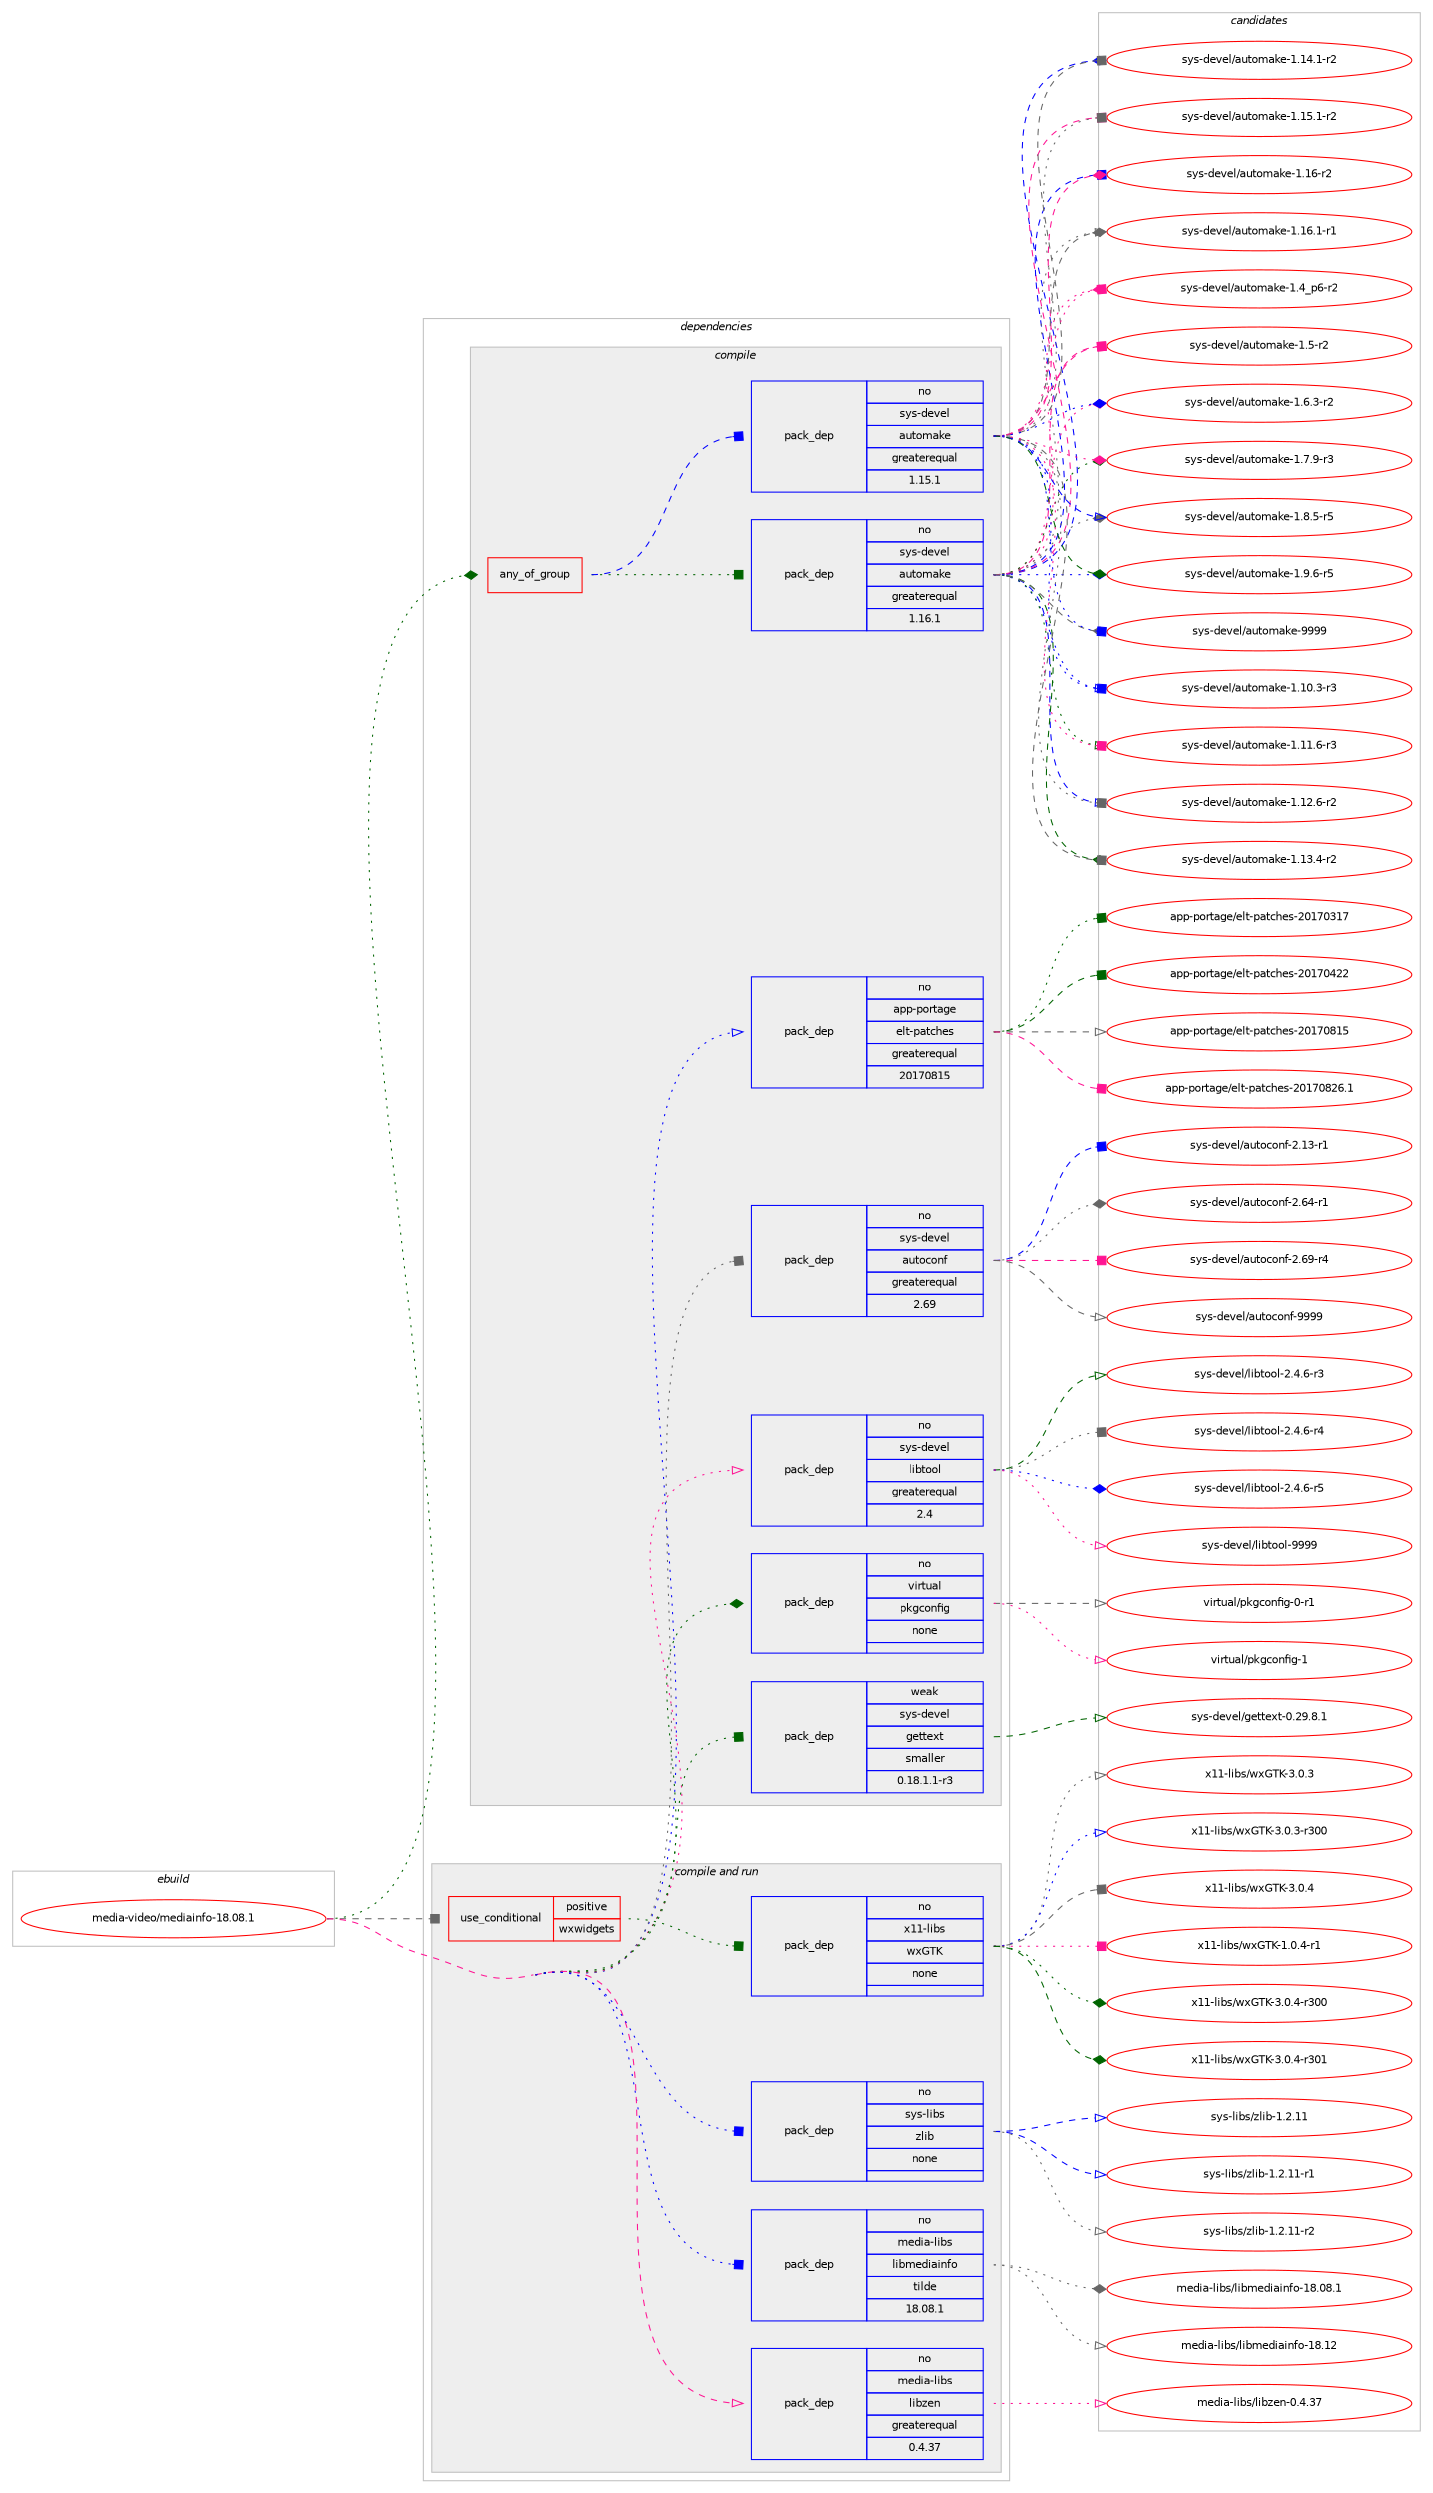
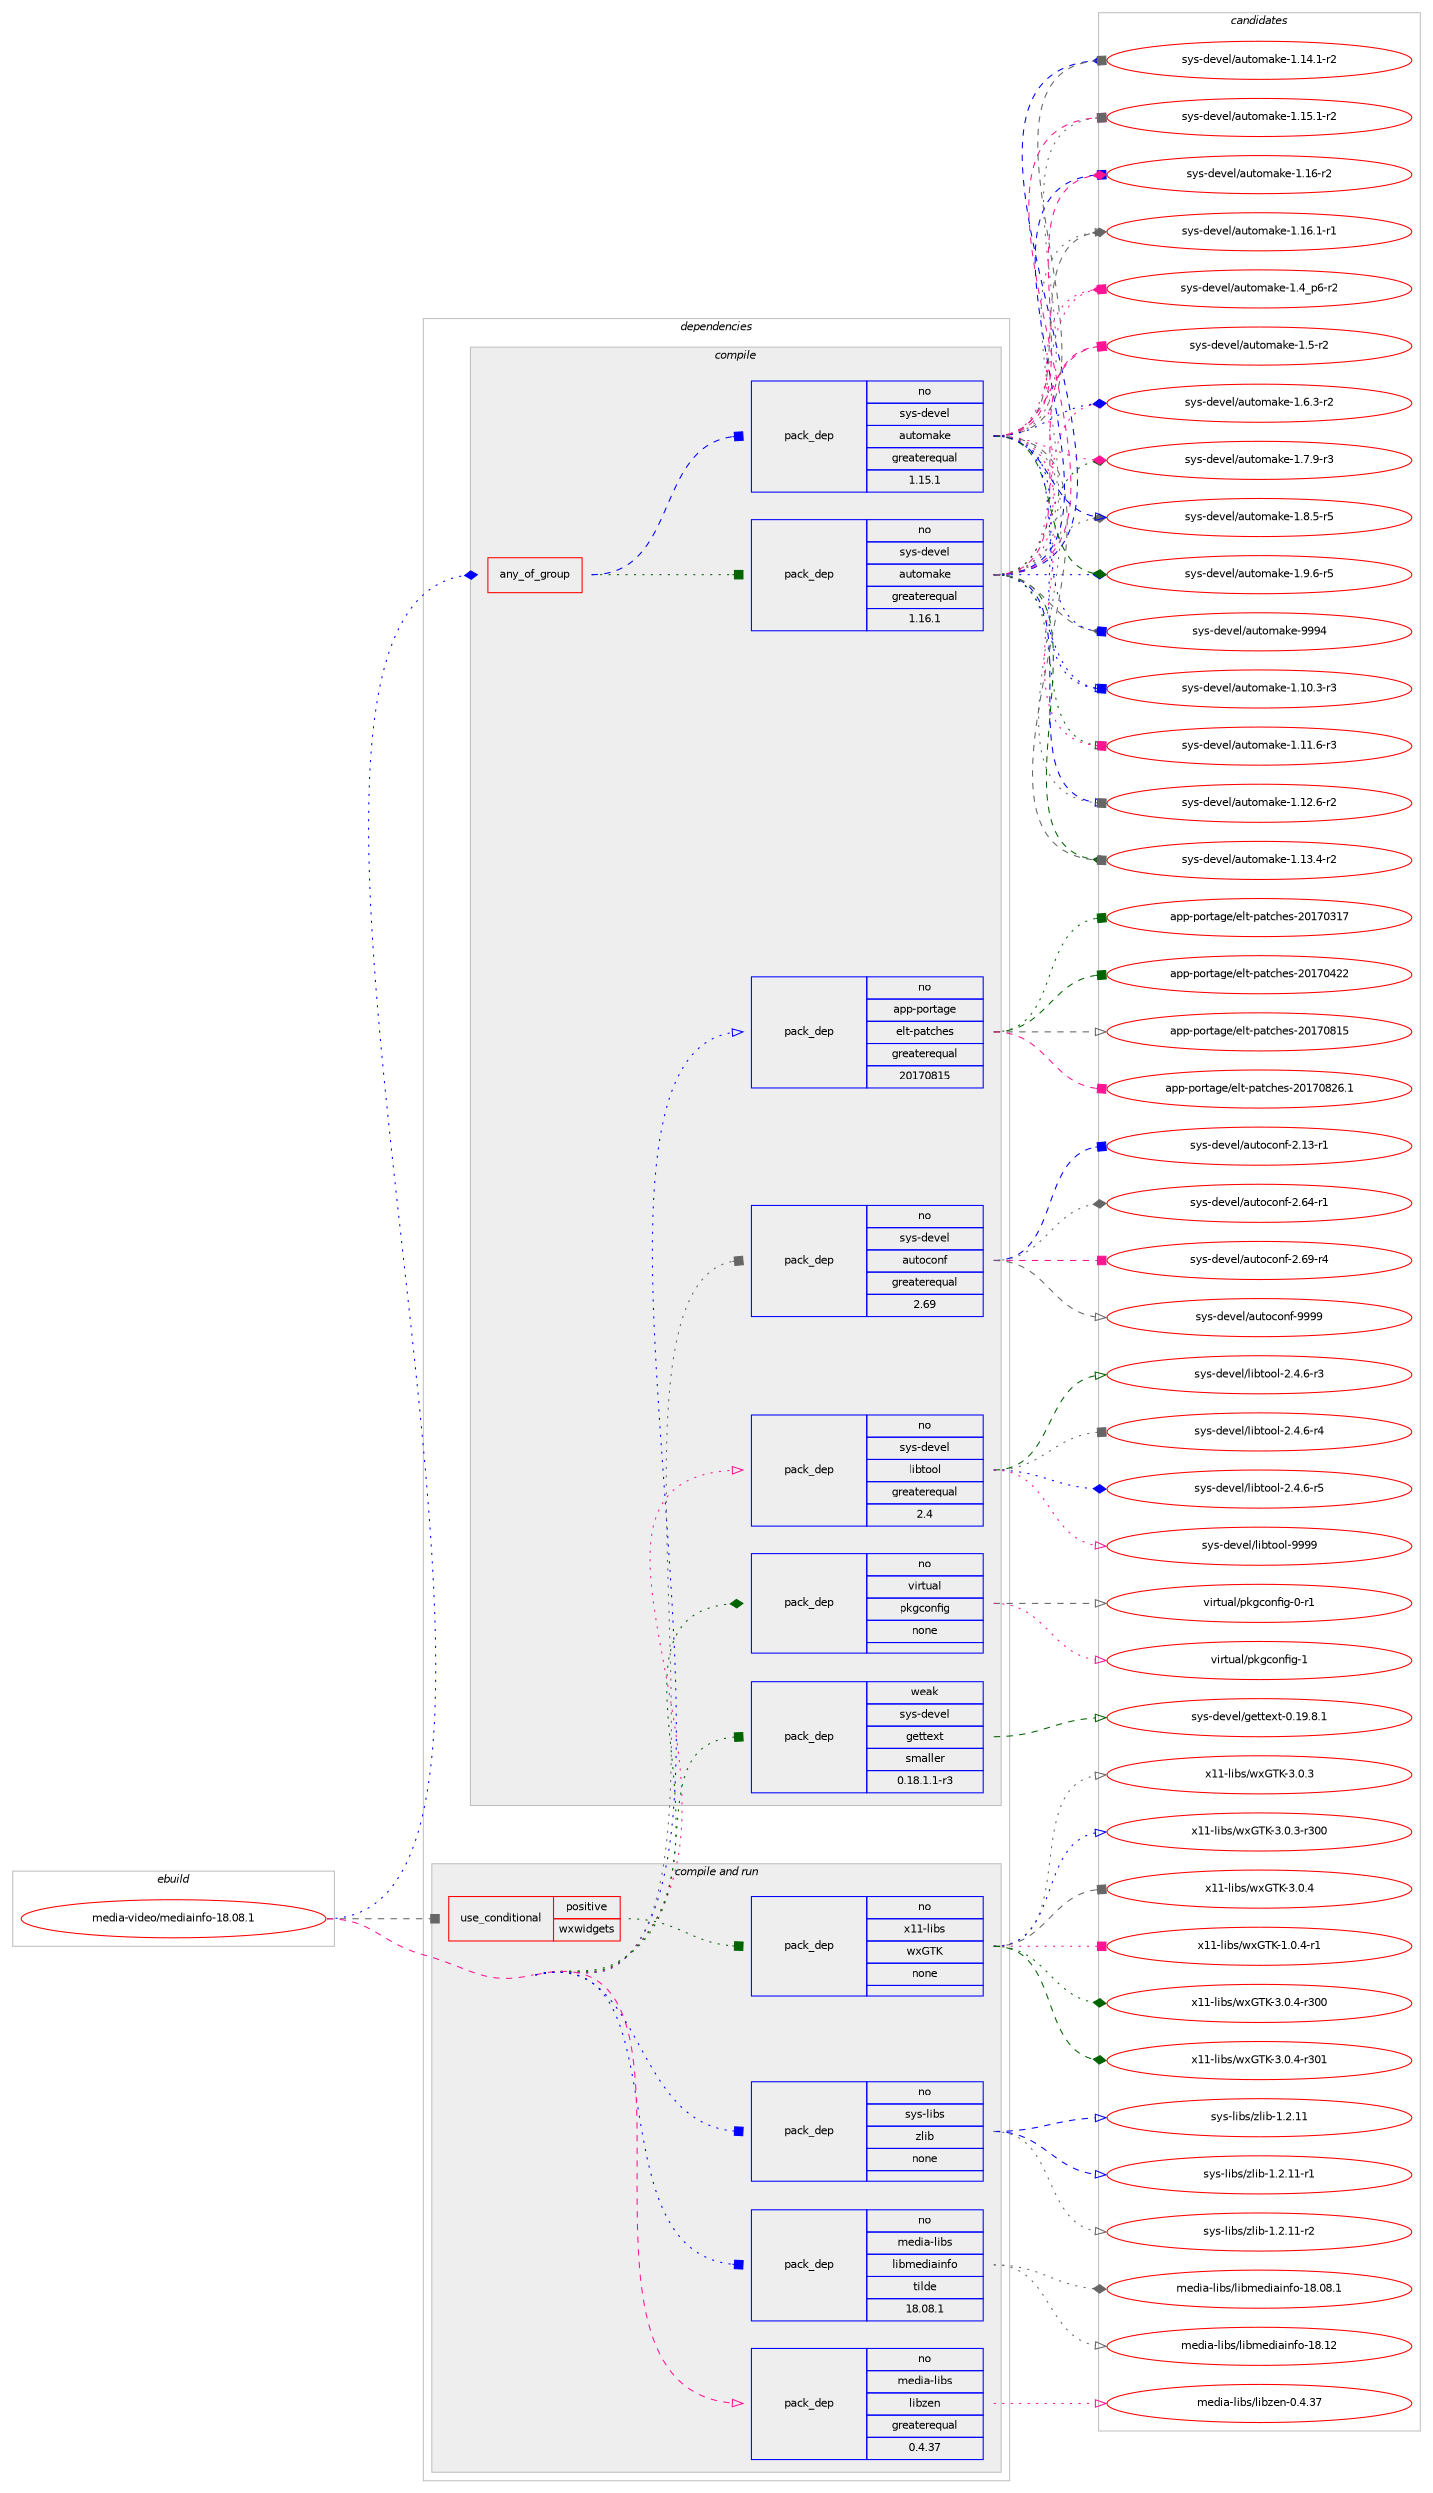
node "sys-devel/automake-9999": label "sys-devel/automake-9999" -> "sys-devel/automake-9994"
edge "media-video/mediainfo-18.08.1" -> "any_of_group": color darkgreen -> blue
node "sys-devel/gettext-0.29.8.1": label "sys-devel/gettext-0.29.8.1" -> "sys-devel/gettext-0.19.8.1"
